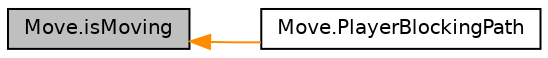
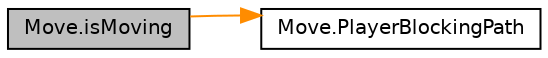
edge "Move.PlayerBlockingPath" -> "Move.isMoving": reversed
